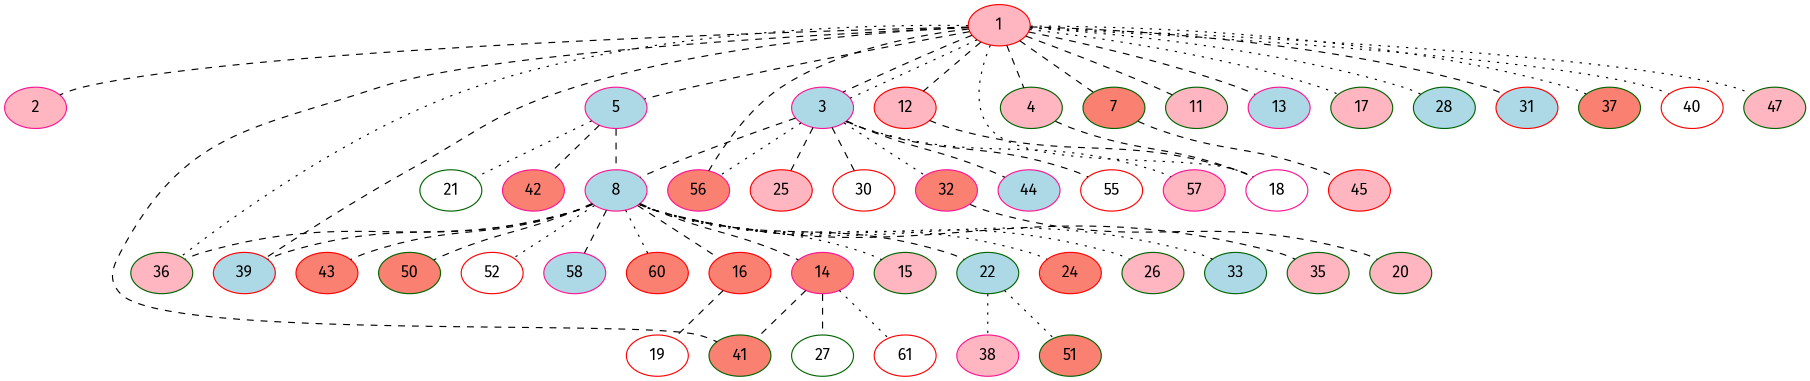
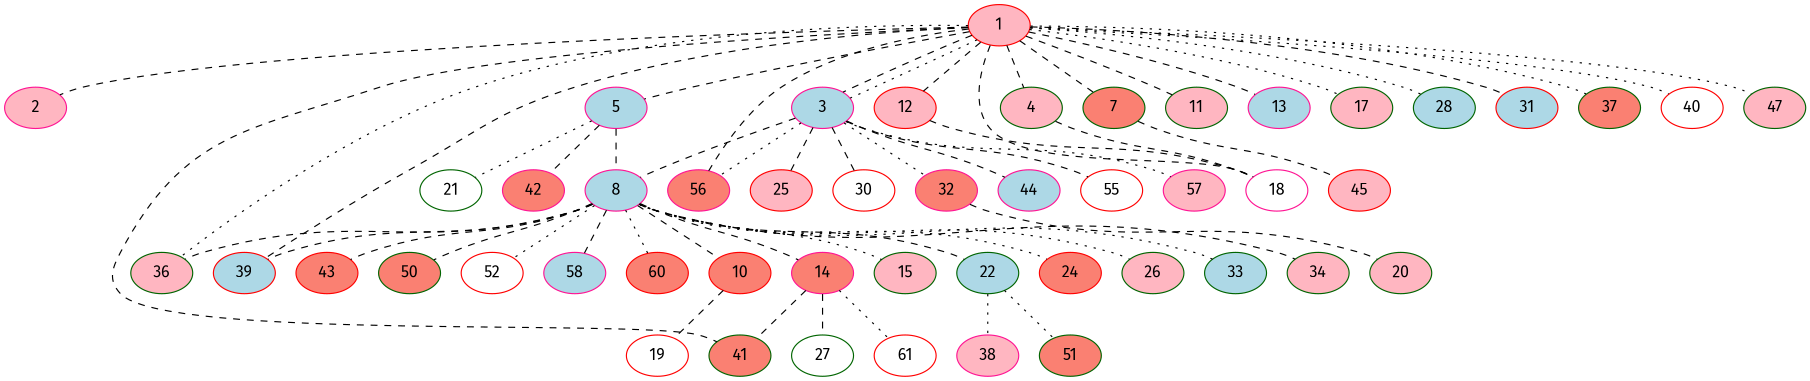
edge "1" -- "18": style dotted -> dashed
node "16": label "16" -> "10"
node "35": label "35" -> "34"
